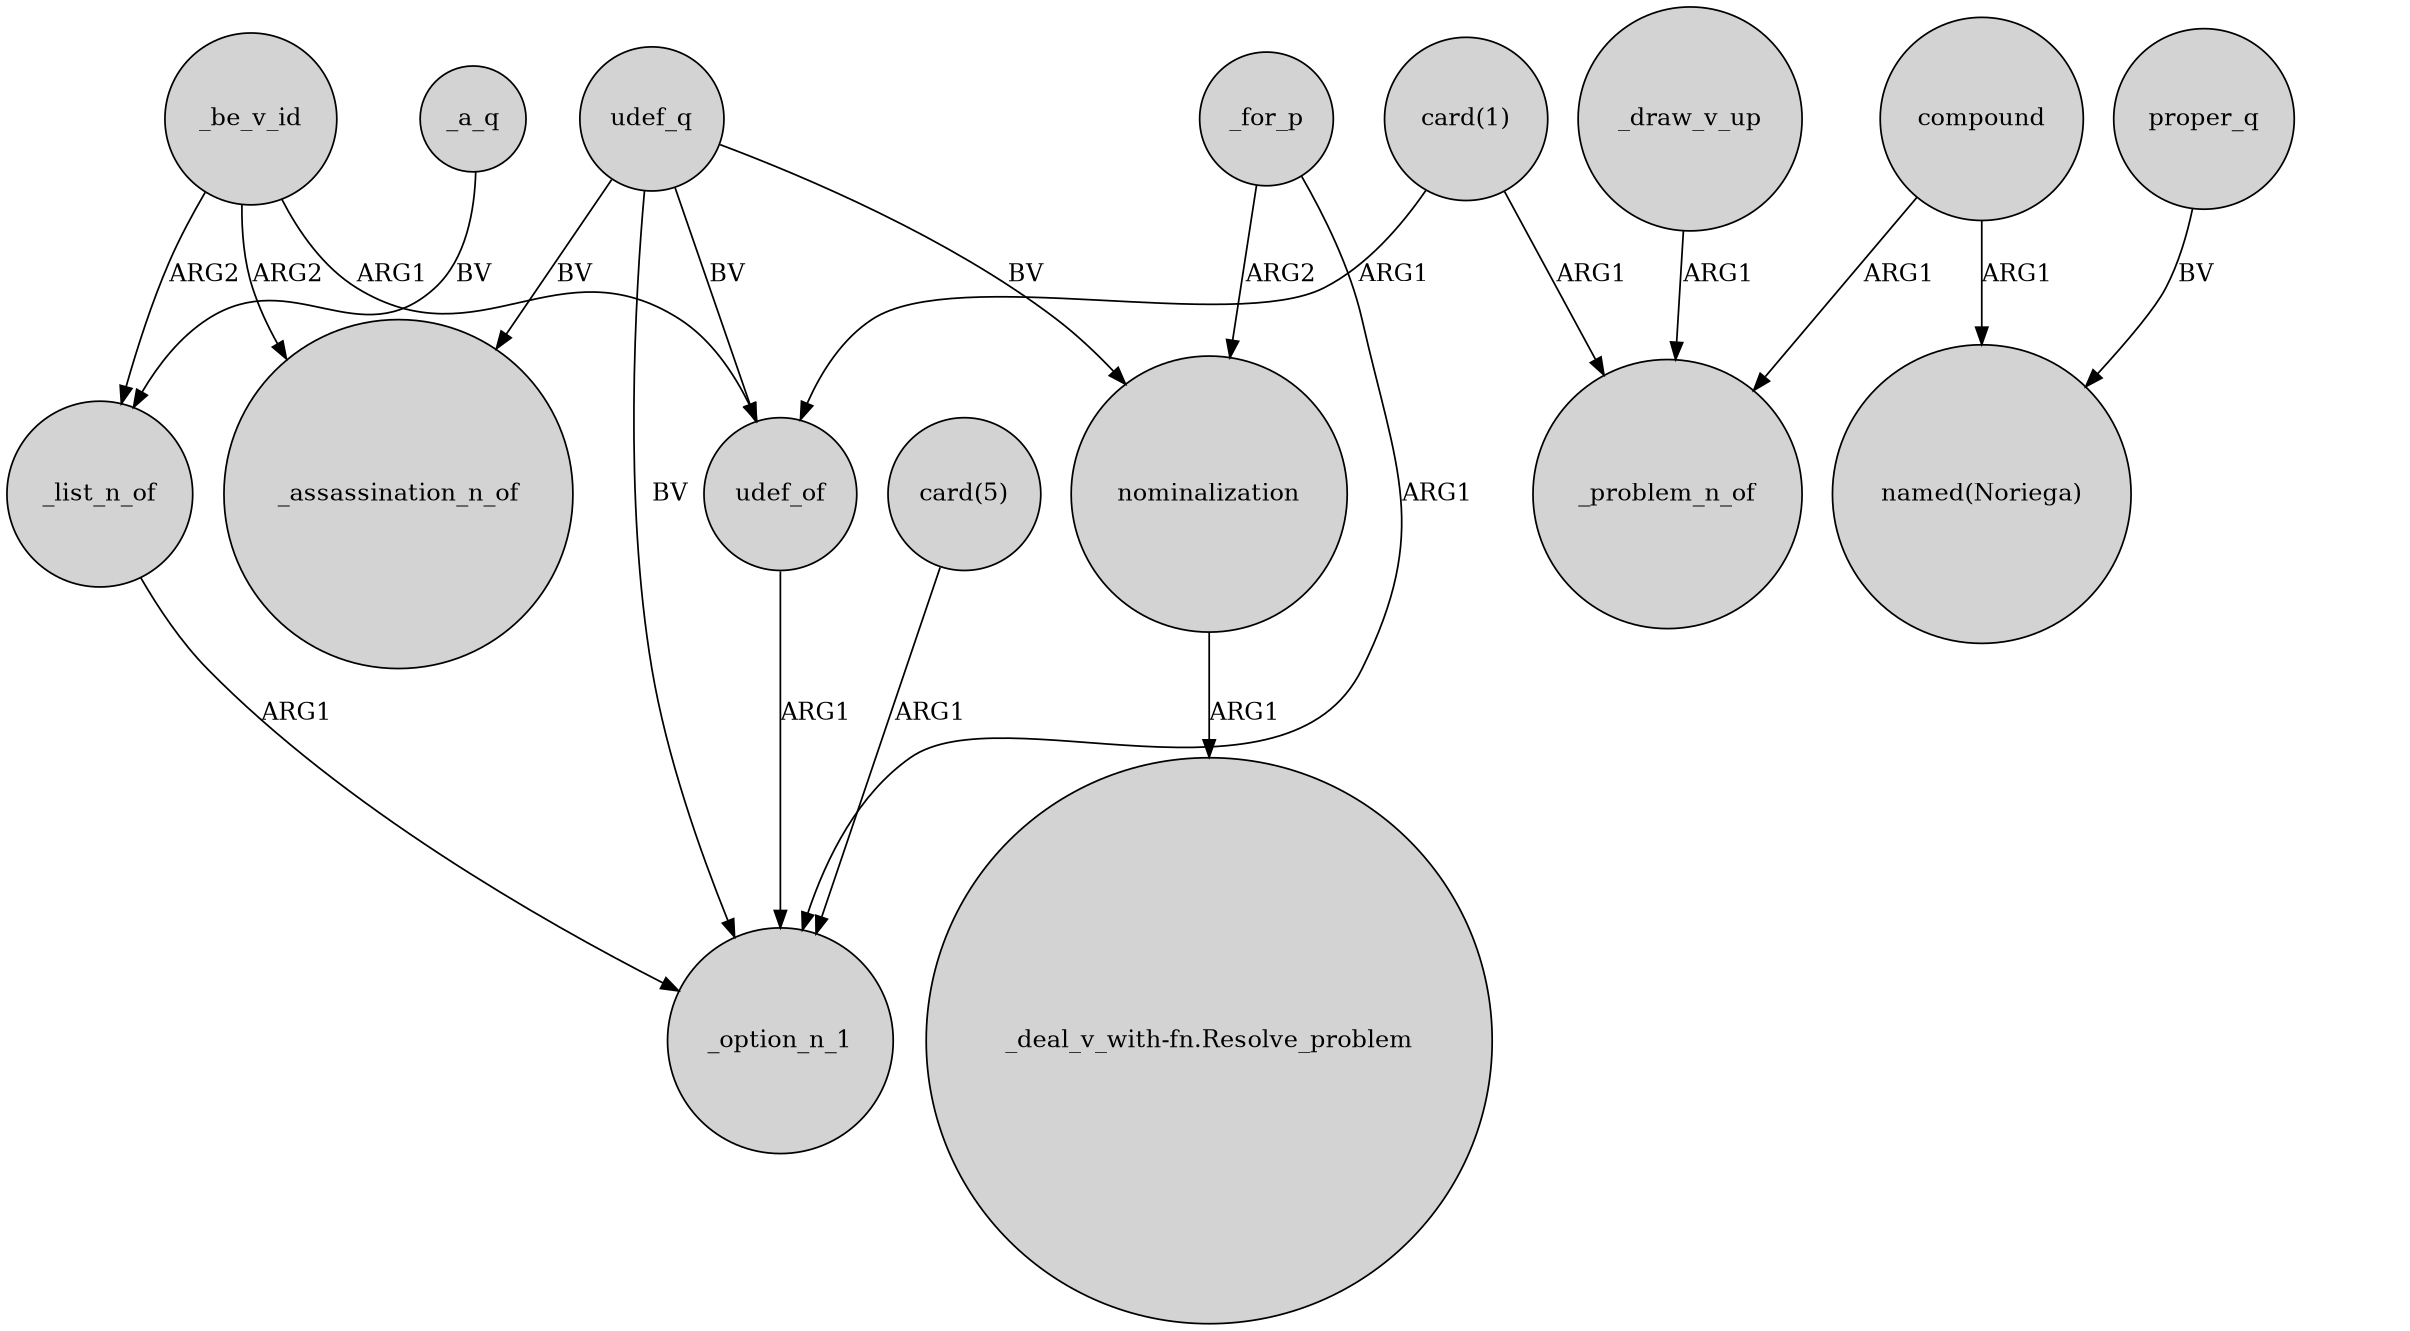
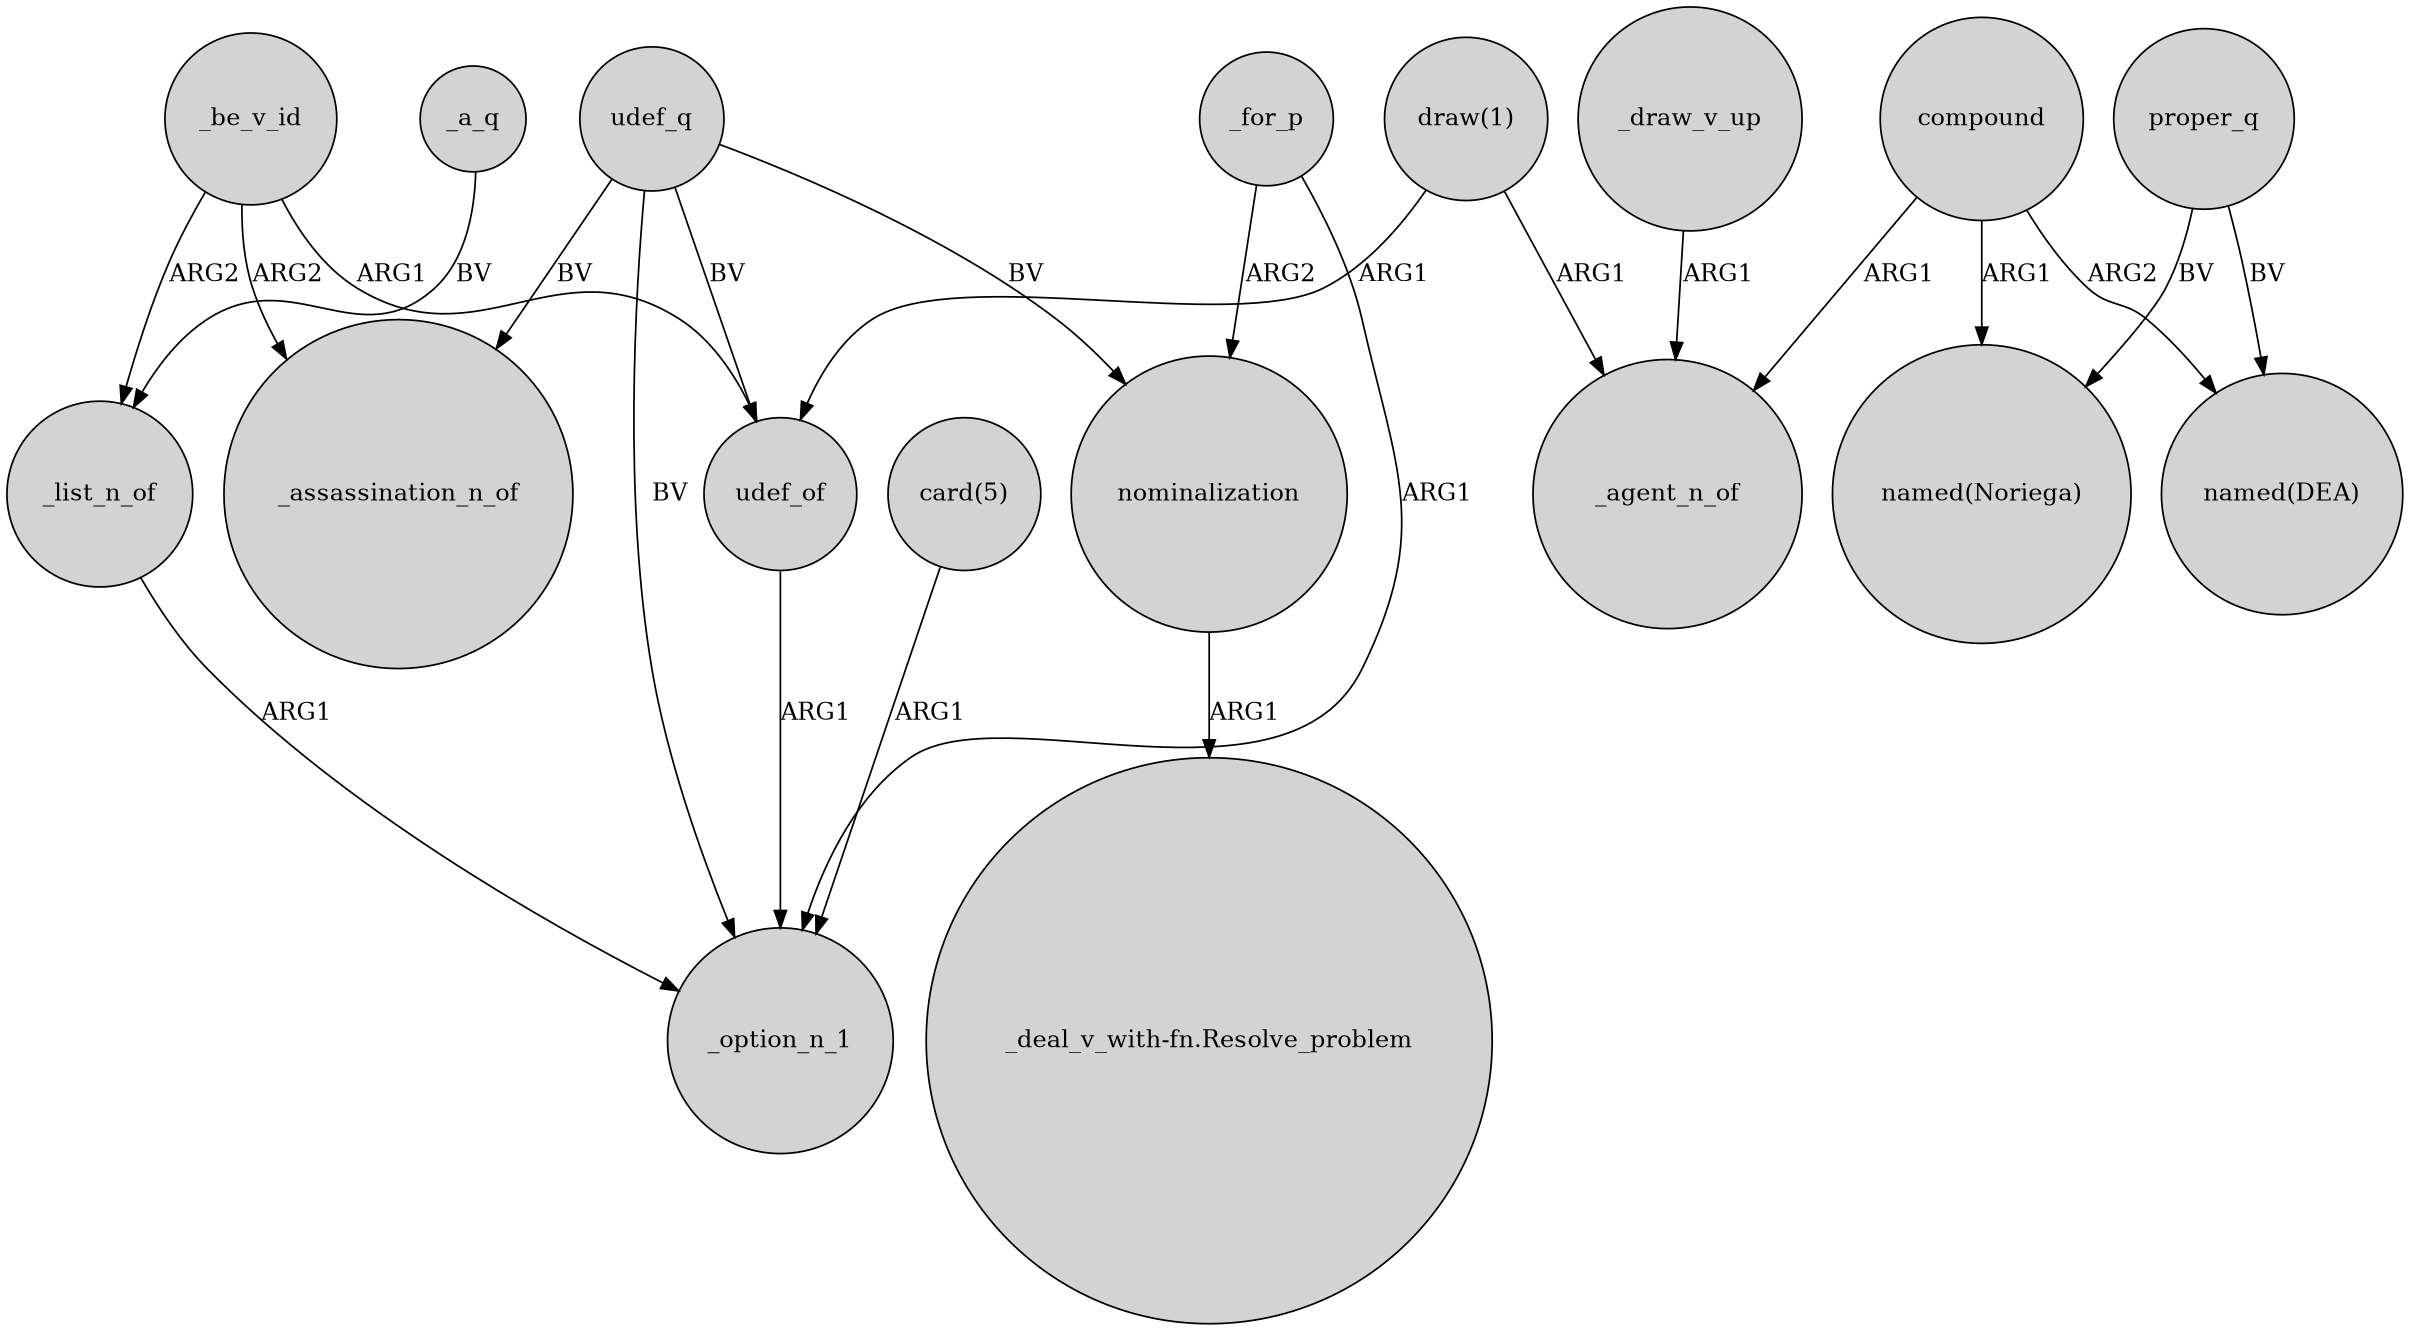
node "card(1)": label "card(1)" -> "draw(1)"
node "_problem_n_of": label "_problem_n_of" -> "_agent_n_of"
node "named(DEA)": added
